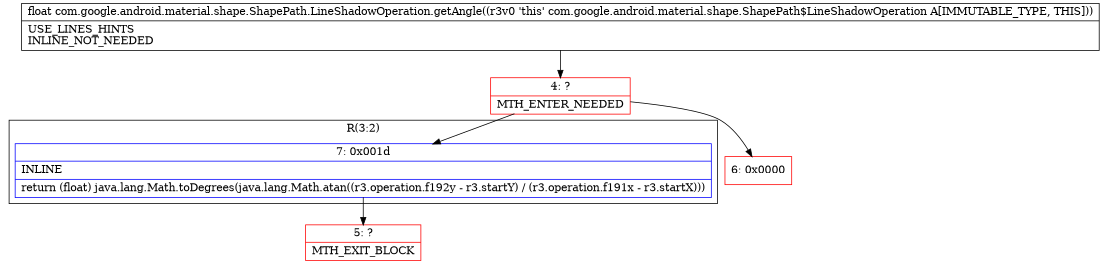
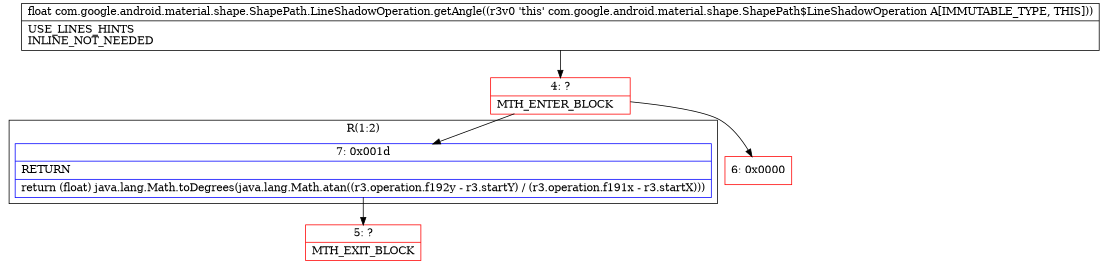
node "4: ?": text "MTH_ENTER_NEEDED" -> "MTH_ENTER_BLOCK"
cluster "R(3:2)": label "R(3:2)" -> "R(1:2)"
node "7: 0x001d": text "INLINE" -> "RETURN"
